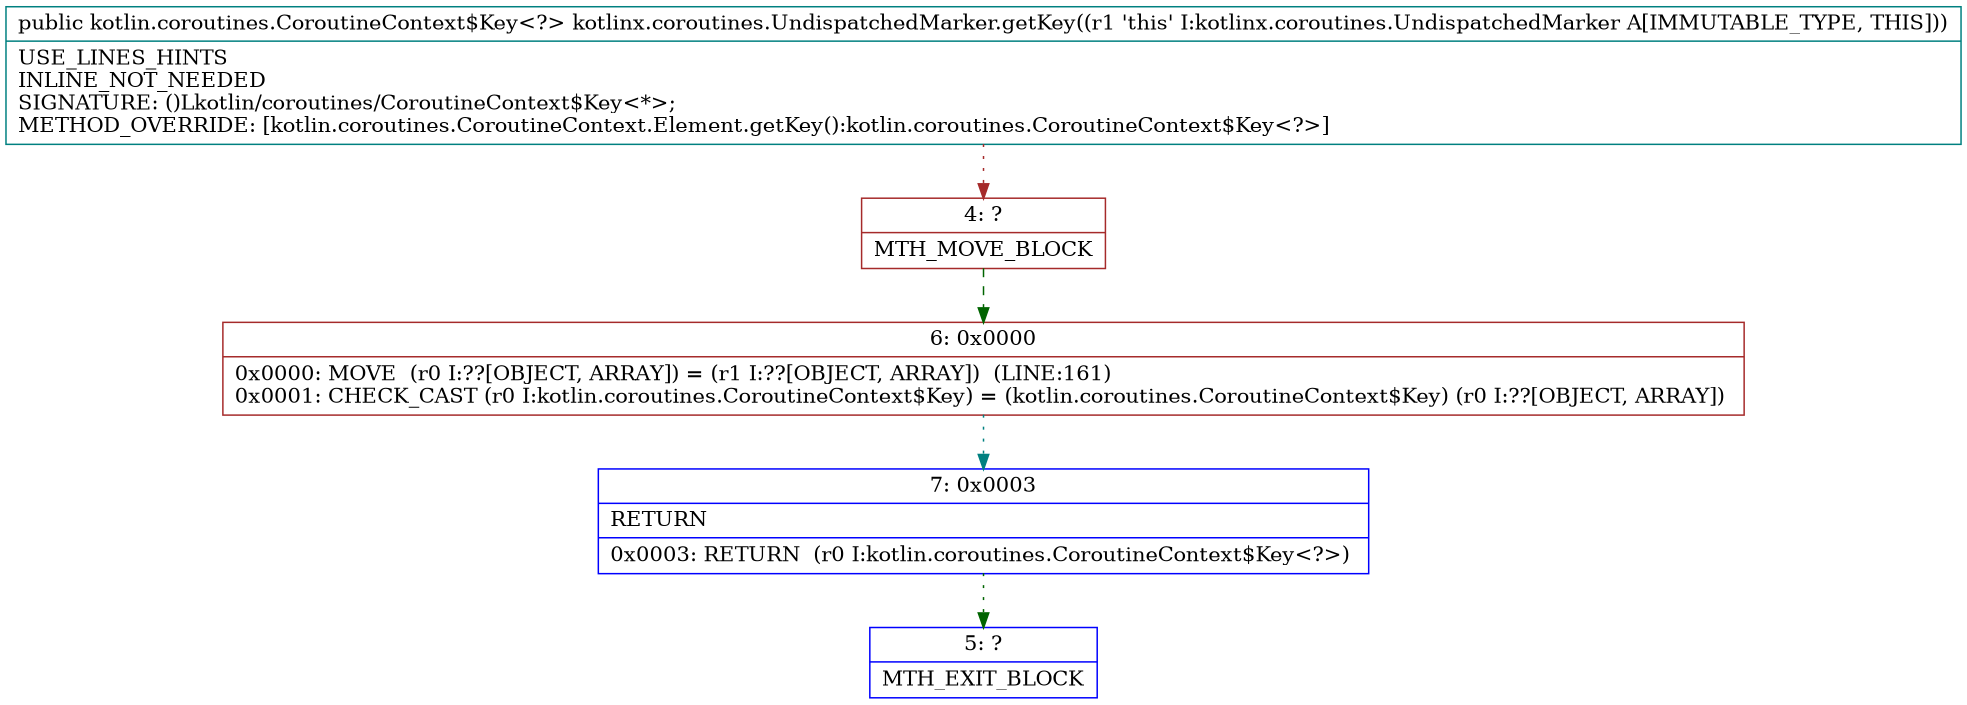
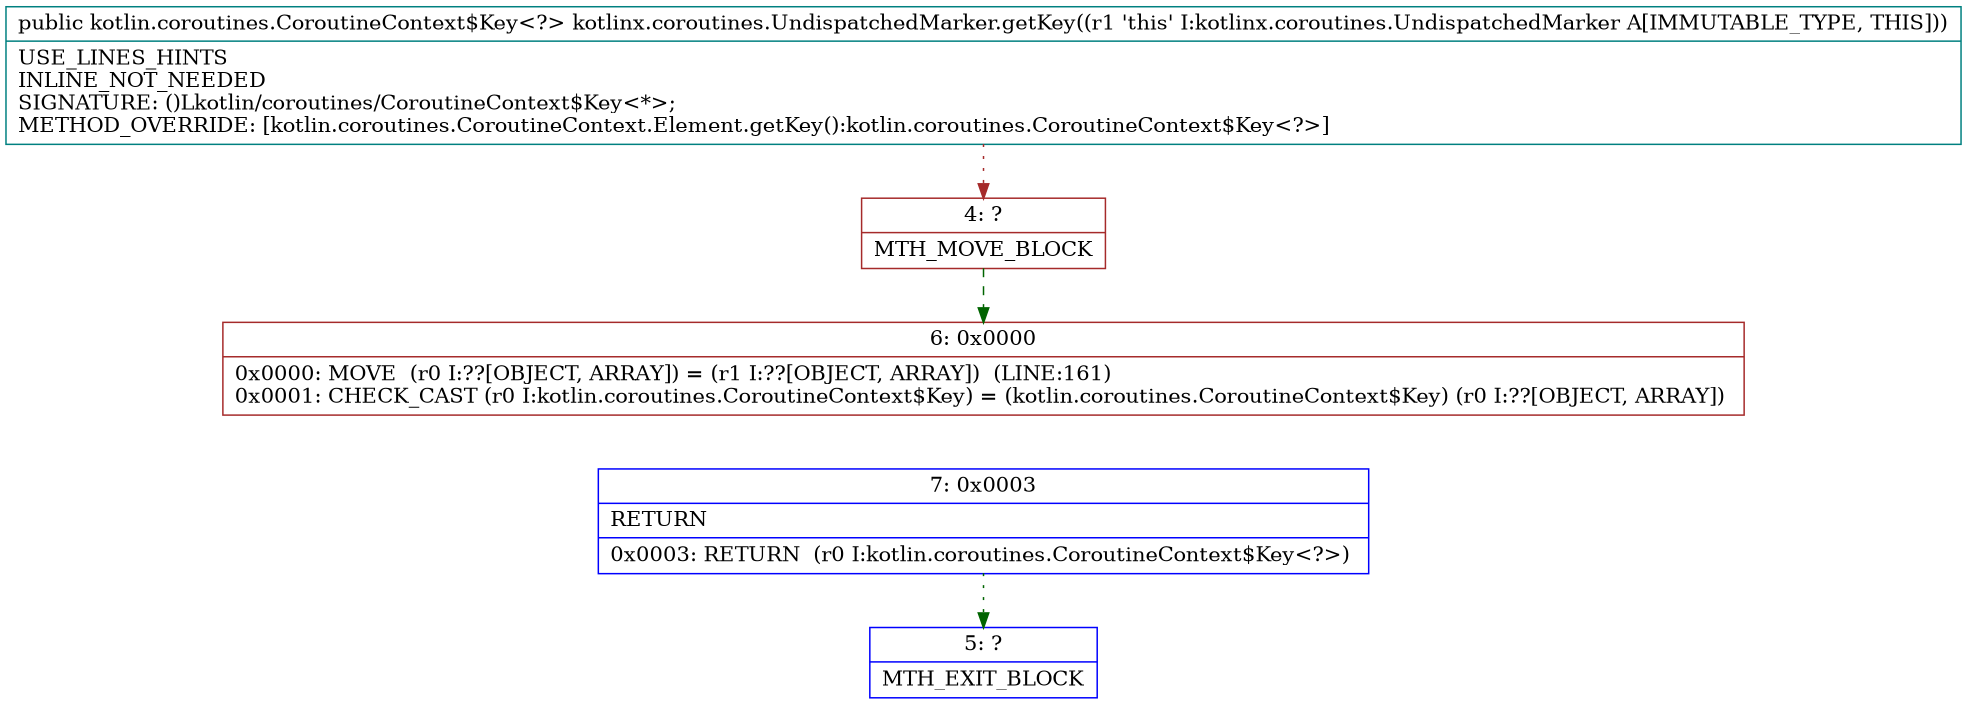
edge "6: 0x0000" -> "7: 0x0003": removed
